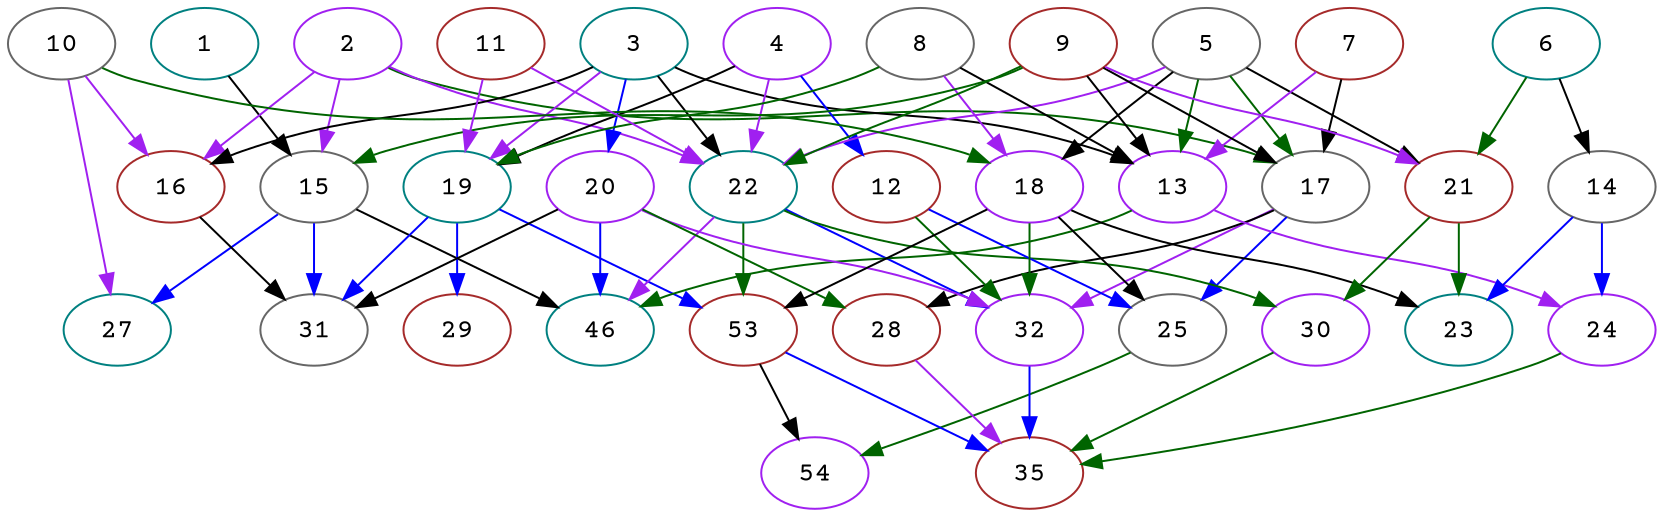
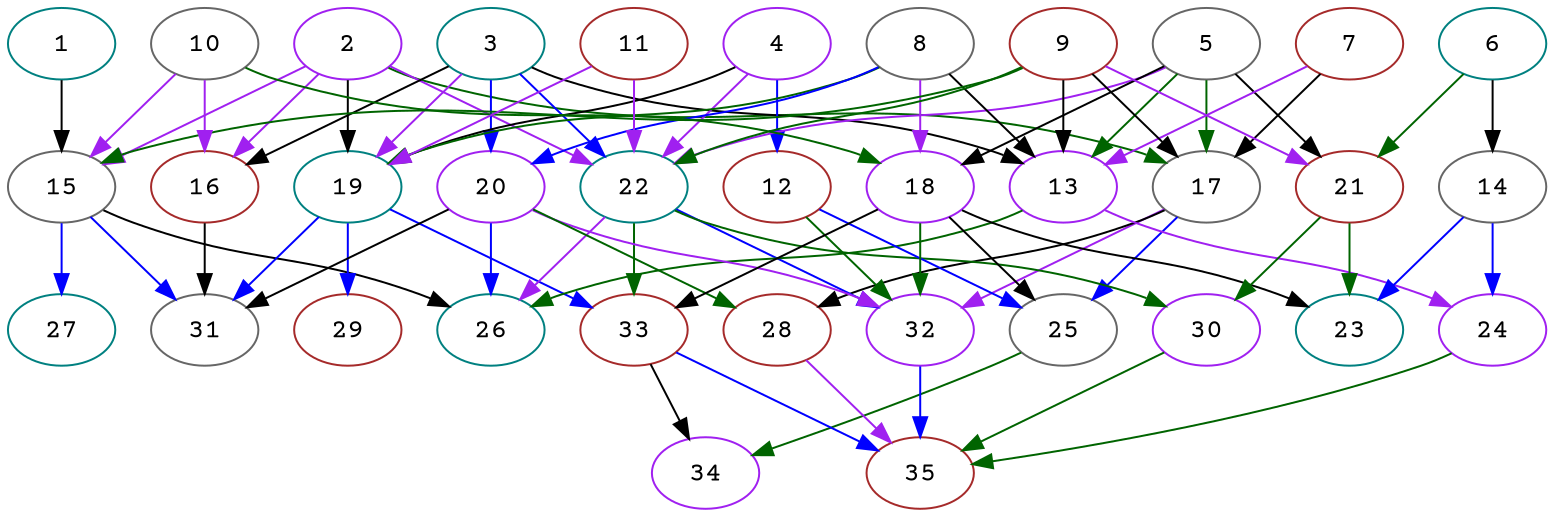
edge "2" -> "19": added
edge "3" -> "22": color black -> blue
edge "8" -> "20": added
edge "10" -> "27": now "10" -> "15"
node "46": label "46" -> "26"
node "53": label "53" -> "33"
node "54": label "54" -> "34"
